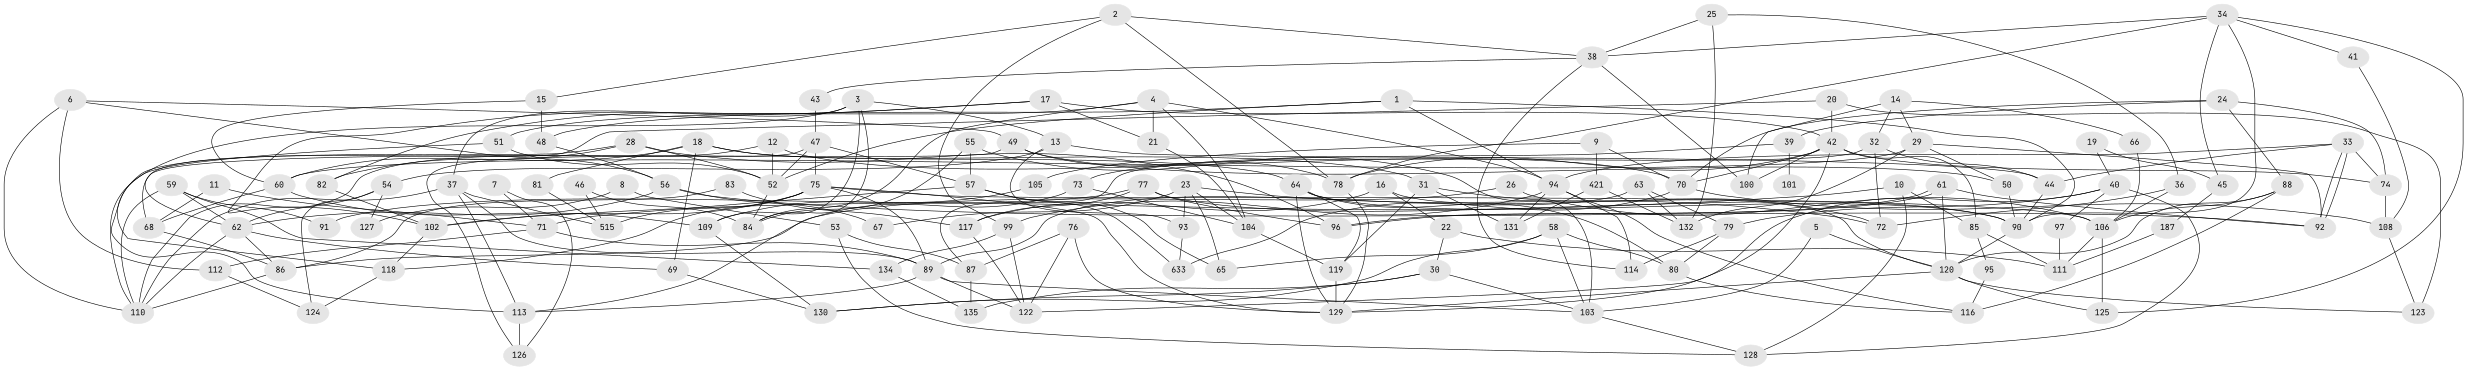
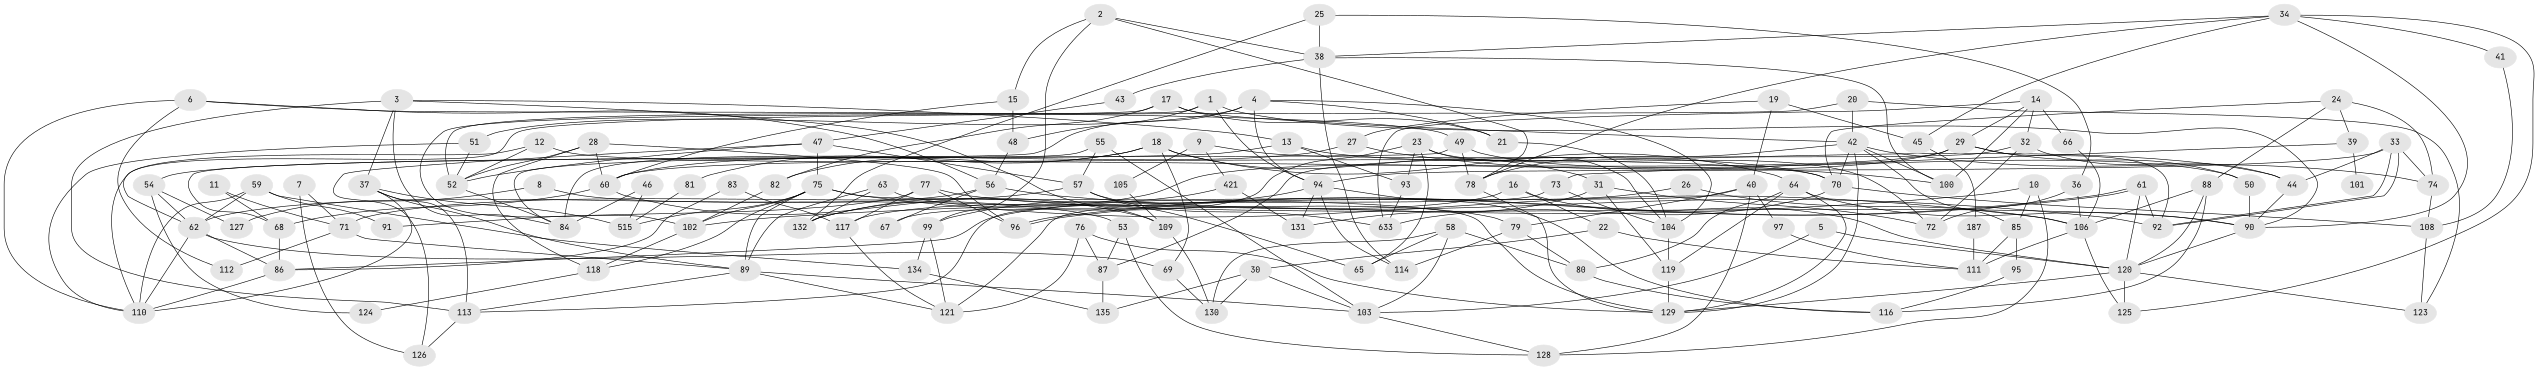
edge "14" -- "633": added
node "27": added
edge "112" -- "124": removed
node "122": label "122" -> "121"
